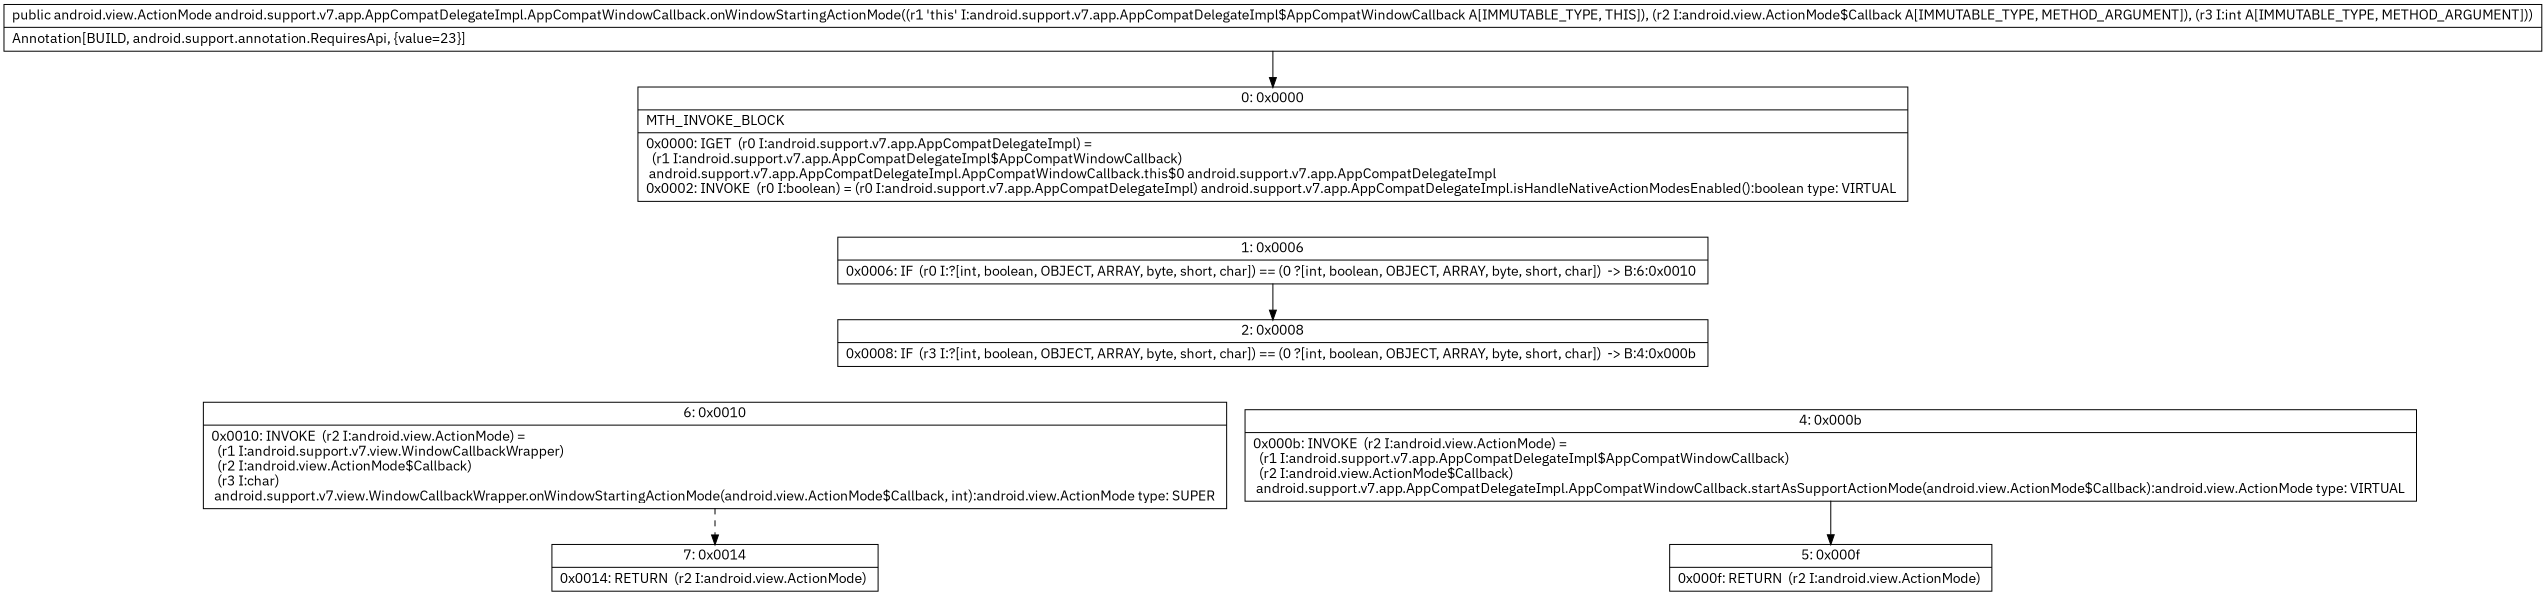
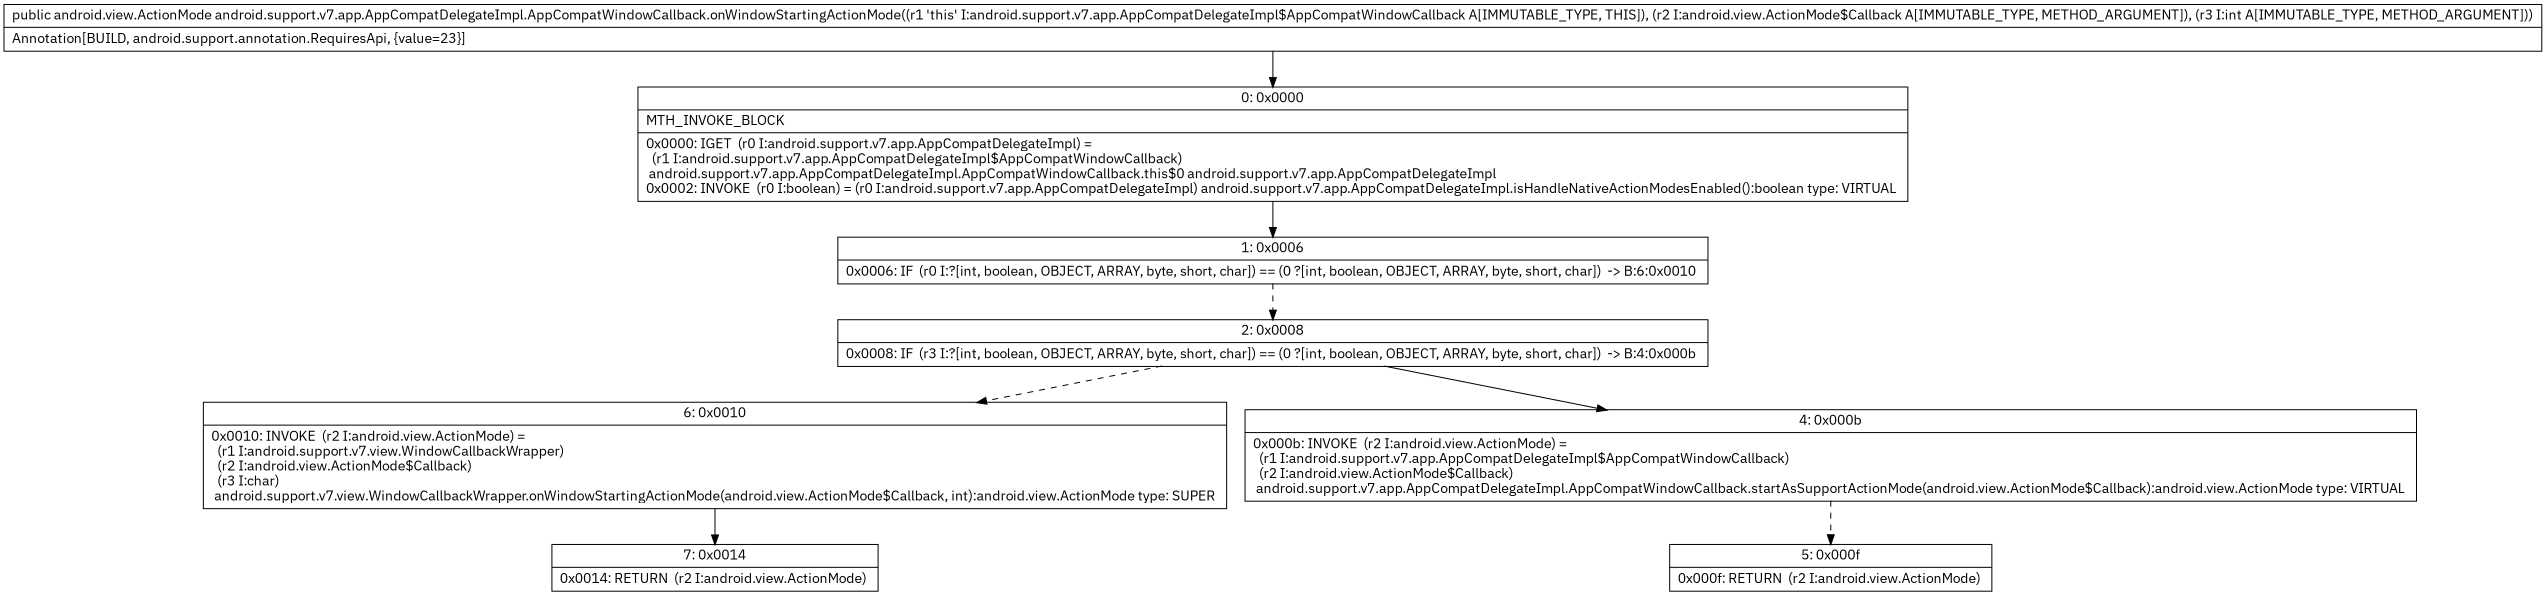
edge "0: 0x0000" -> "1: 0x0006": added
edge "1: 0x0006" -> "2: 0x0008": style solid -> dashed
edge "2: 0x0008" -> "6: 0x0010": added
edge "2: 0x0008" -> "4: 0x000b": added
edge "4: 0x000b" -> "5: 0x000f": style solid -> dashed
edge "6: 0x0010" -> "7: 0x0014": style dashed -> solid
